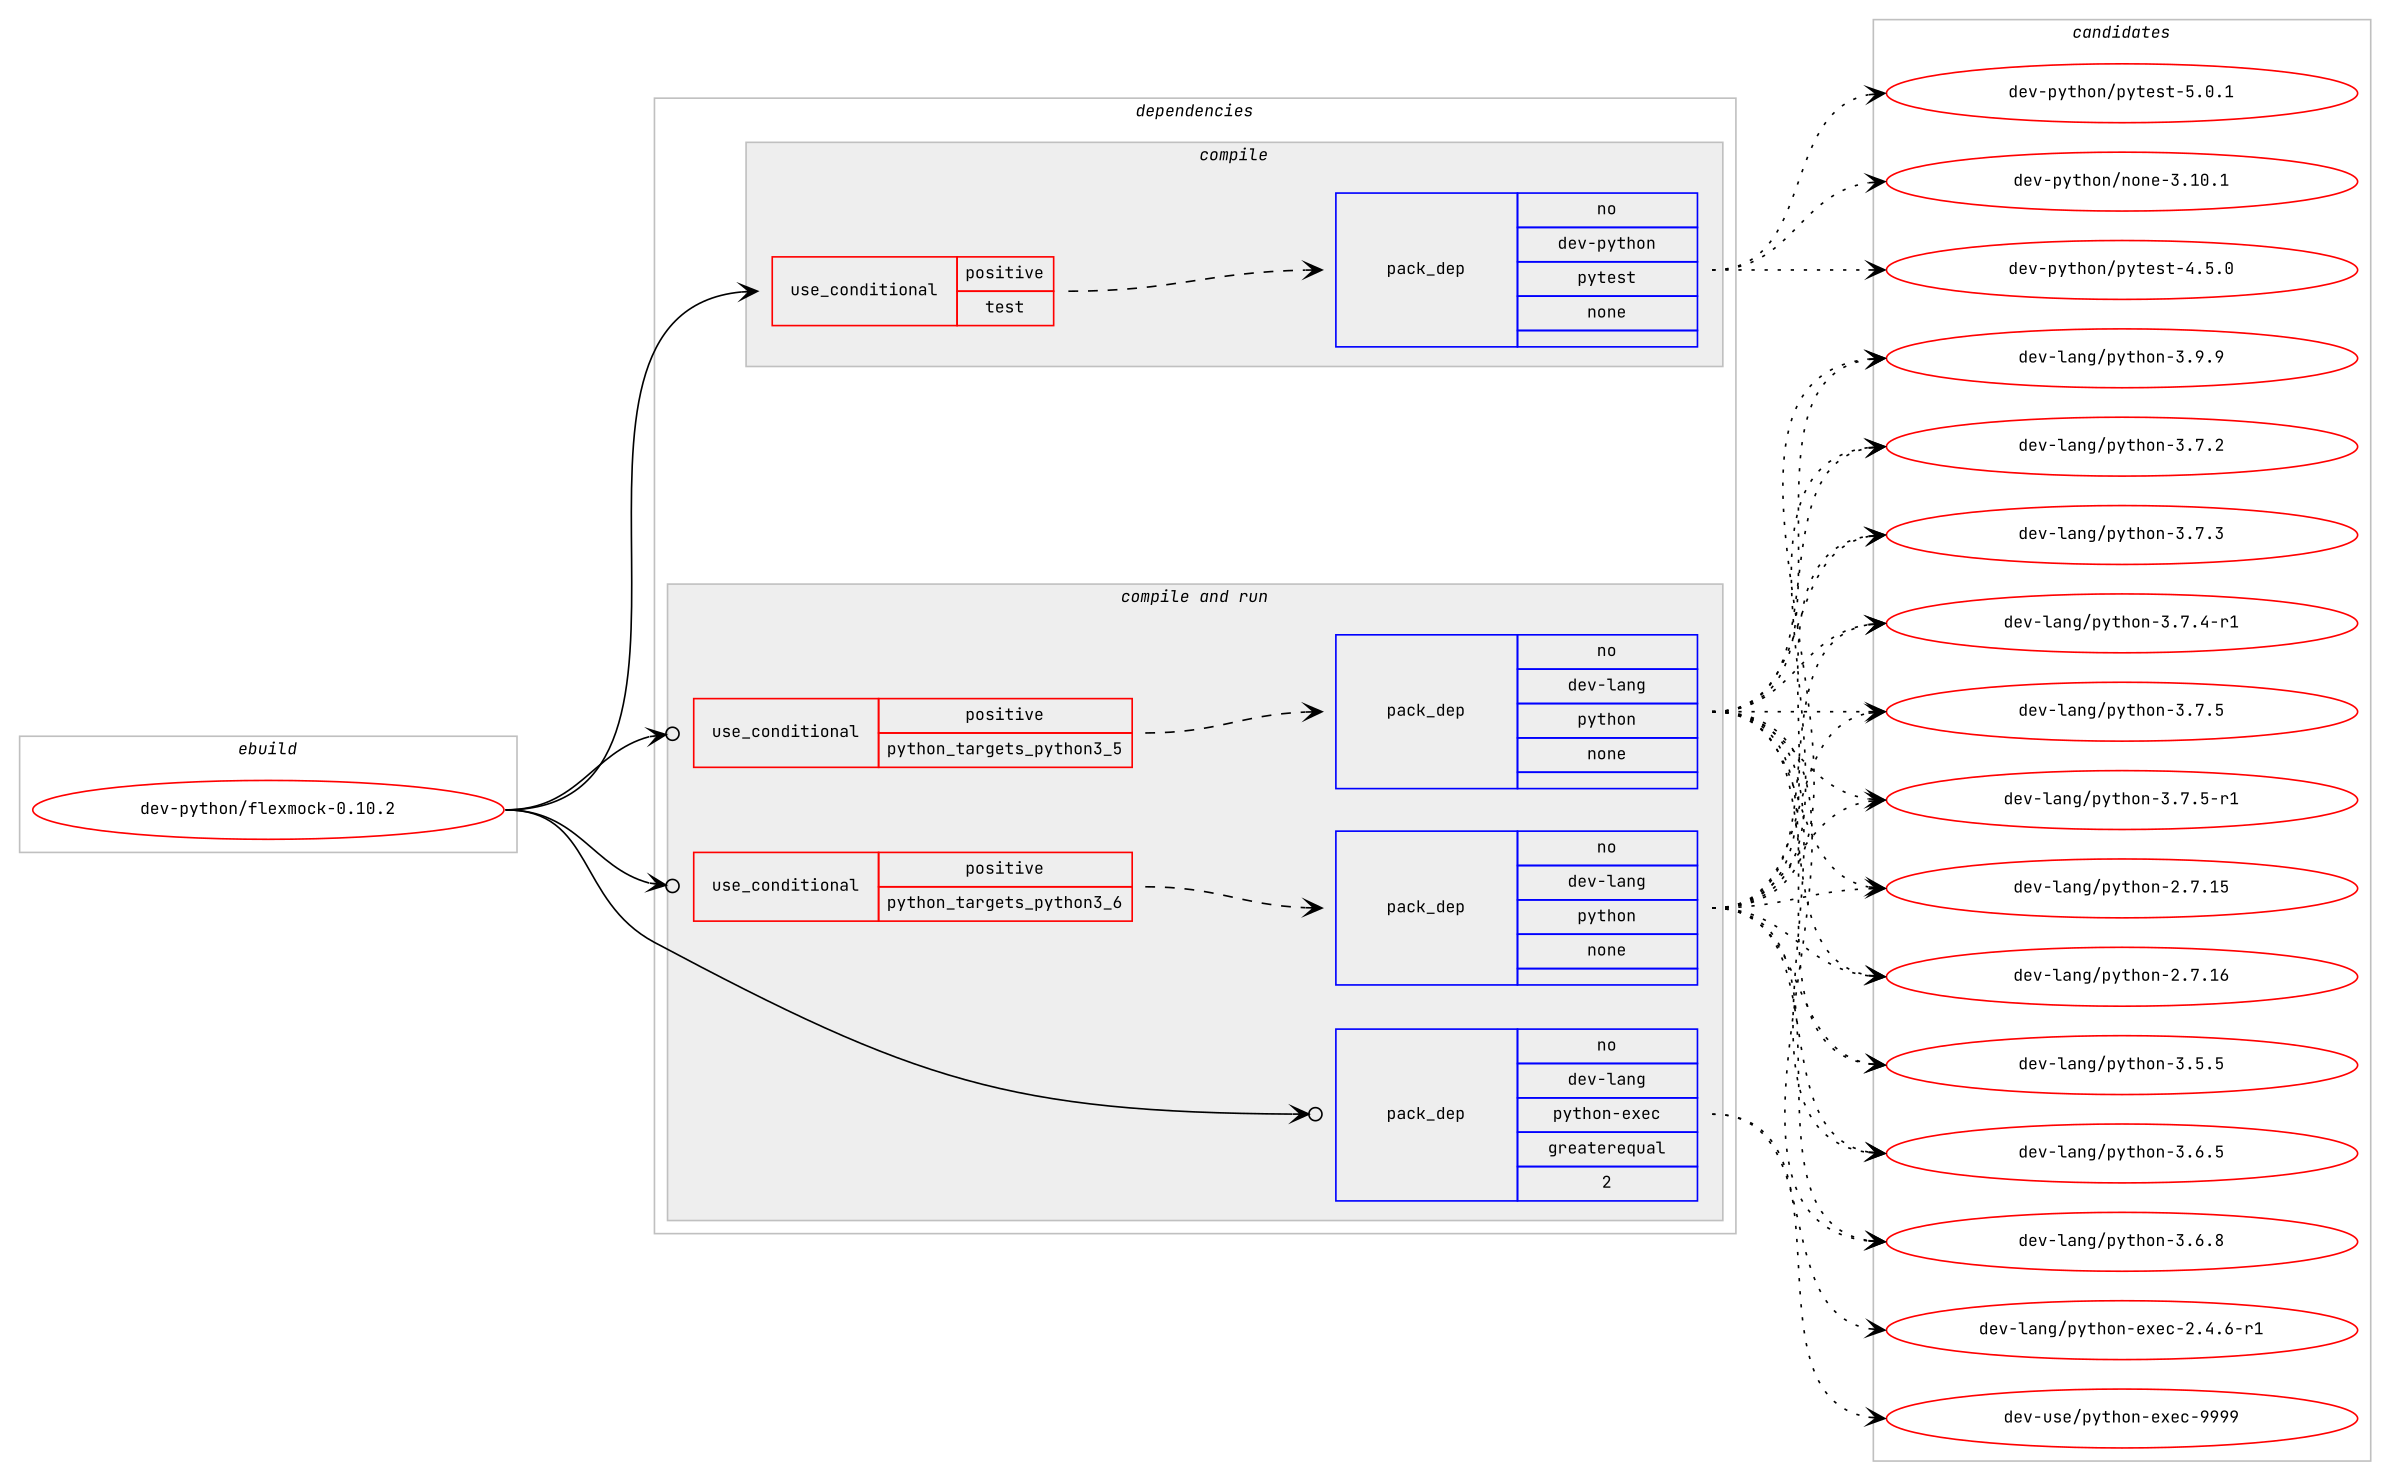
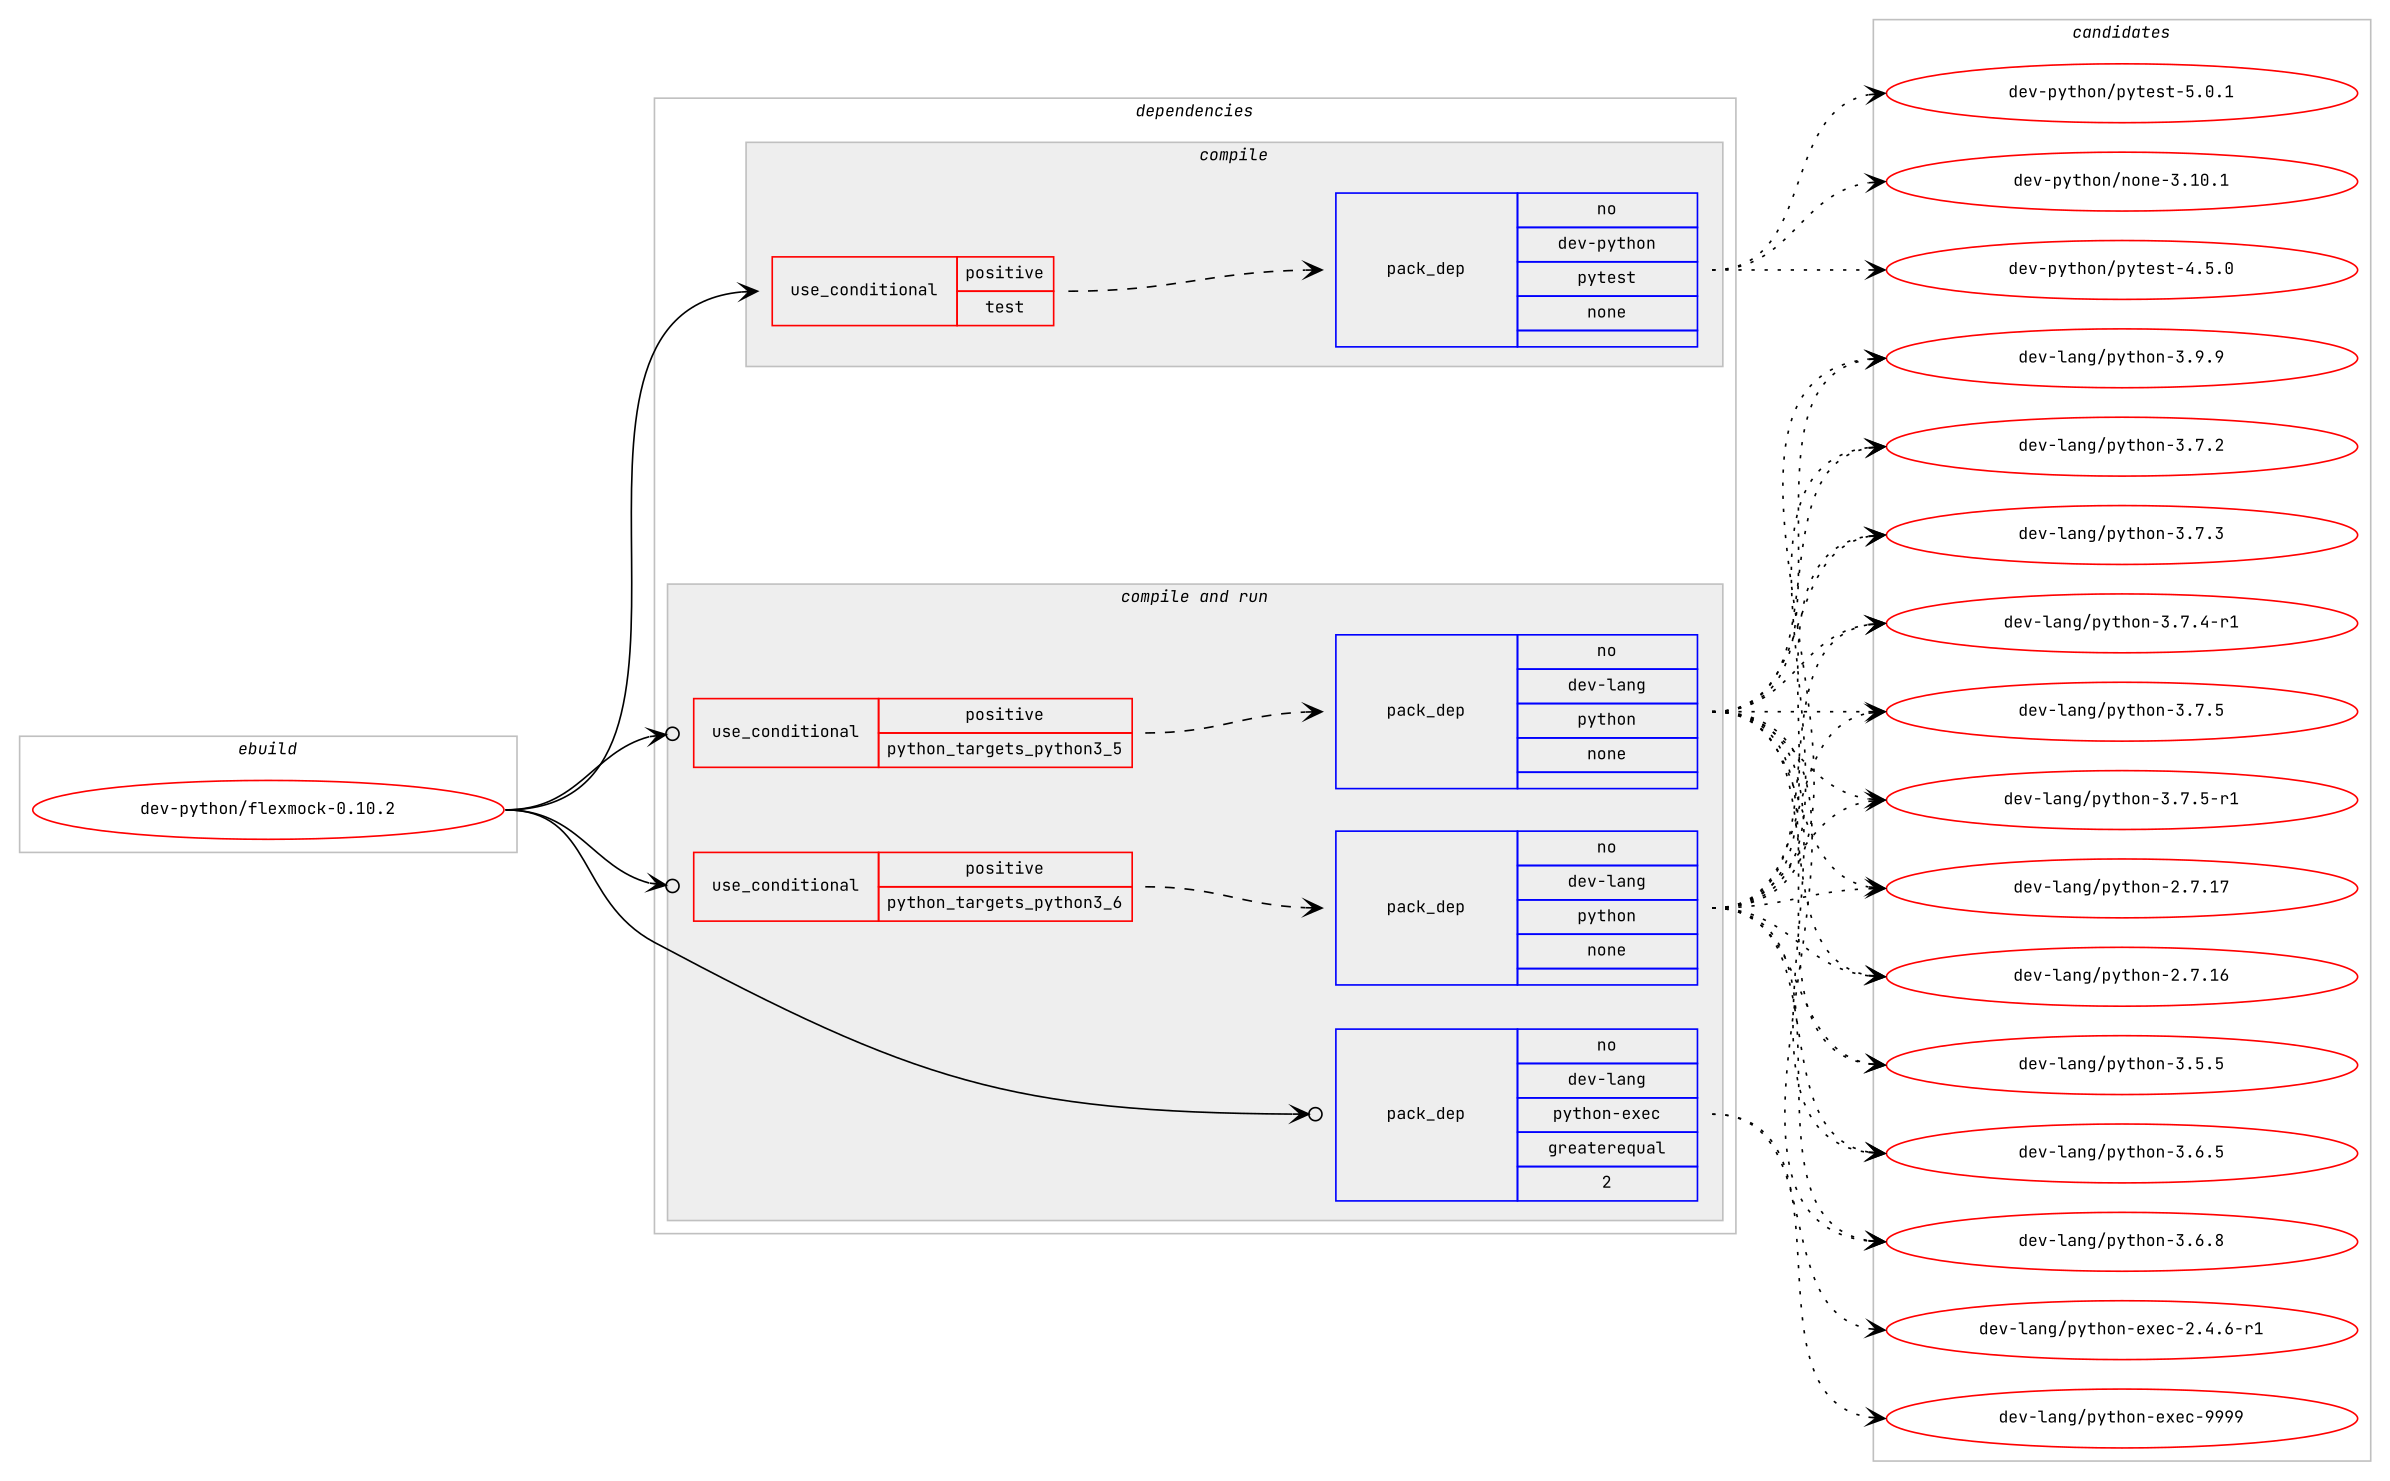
node "dev-lang/python-2.7.15": label "dev-lang/python-2.7.15" -> "dev-lang/python-2.7.17"
node "dev-use/python-exec-9999": label "dev-use/python-exec-9999" -> "dev-lang/python-exec-9999"
